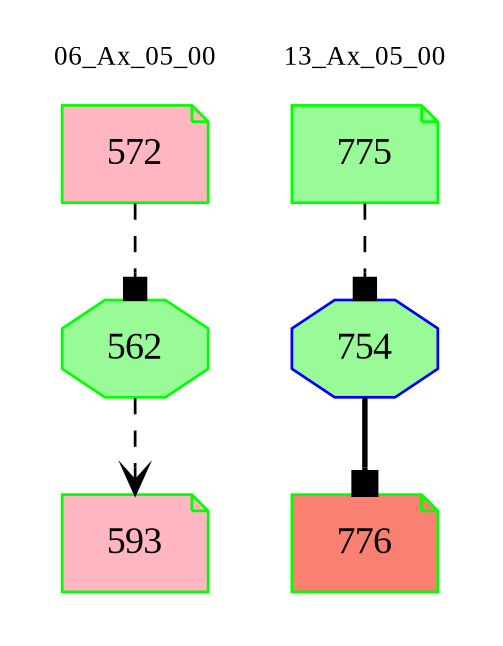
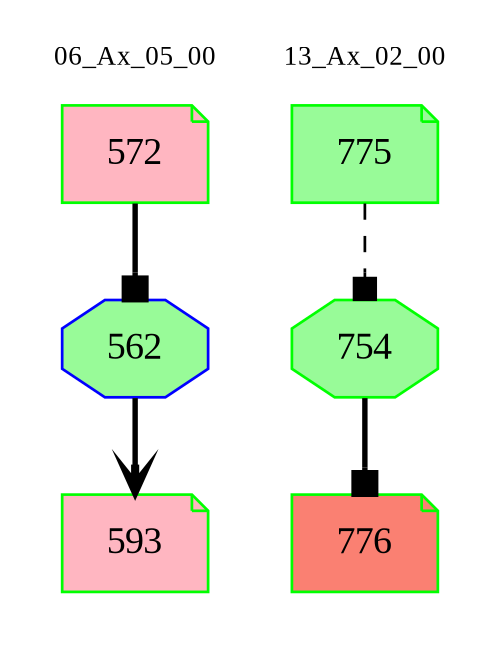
cluster "13_Ax_05_00": label "13_Ax_05_00" -> "13_Ax_02_00"
edge "572" -> "562": style dashed -> bold
node "562": color green -> blue
node "754": color blue -> green
edge "562" -> "593": style dashed -> bold
